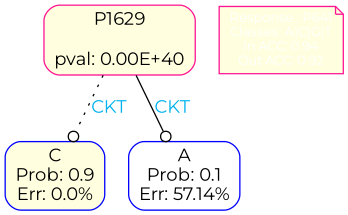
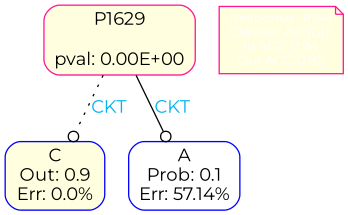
node "P1629 pval: 0.00E+40": label "P1629 pval: 0.00E+40" -> "P1629 pval: 0.00E+00"
node "C Prob: 0.9 Err: 0.0%": label "C Prob: 0.9 Err: 0.0%" -> "C Out: 0.9 Err: 0.0%"
